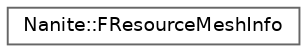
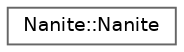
node "Nanite::FResourceMeshInfo": label "Nanite::FResourceMeshInfo" -> "Nanite::Nanite"
